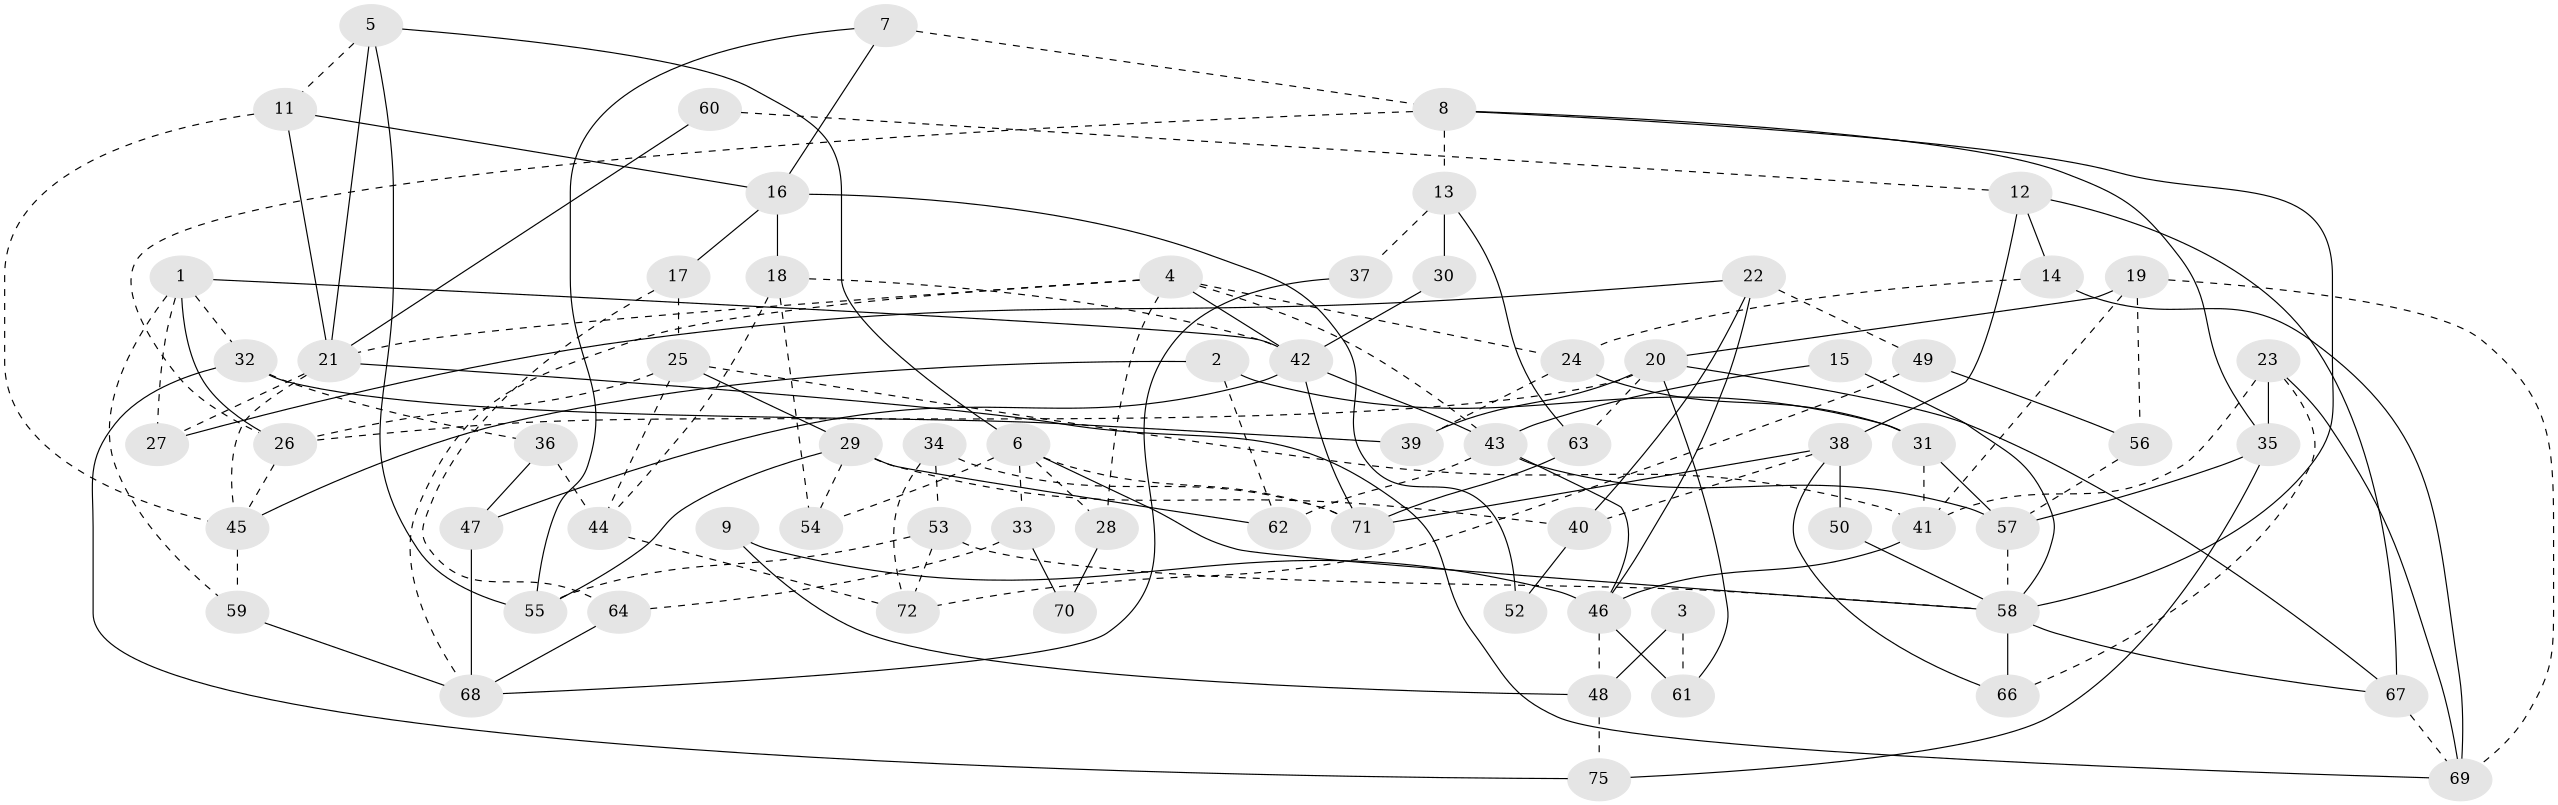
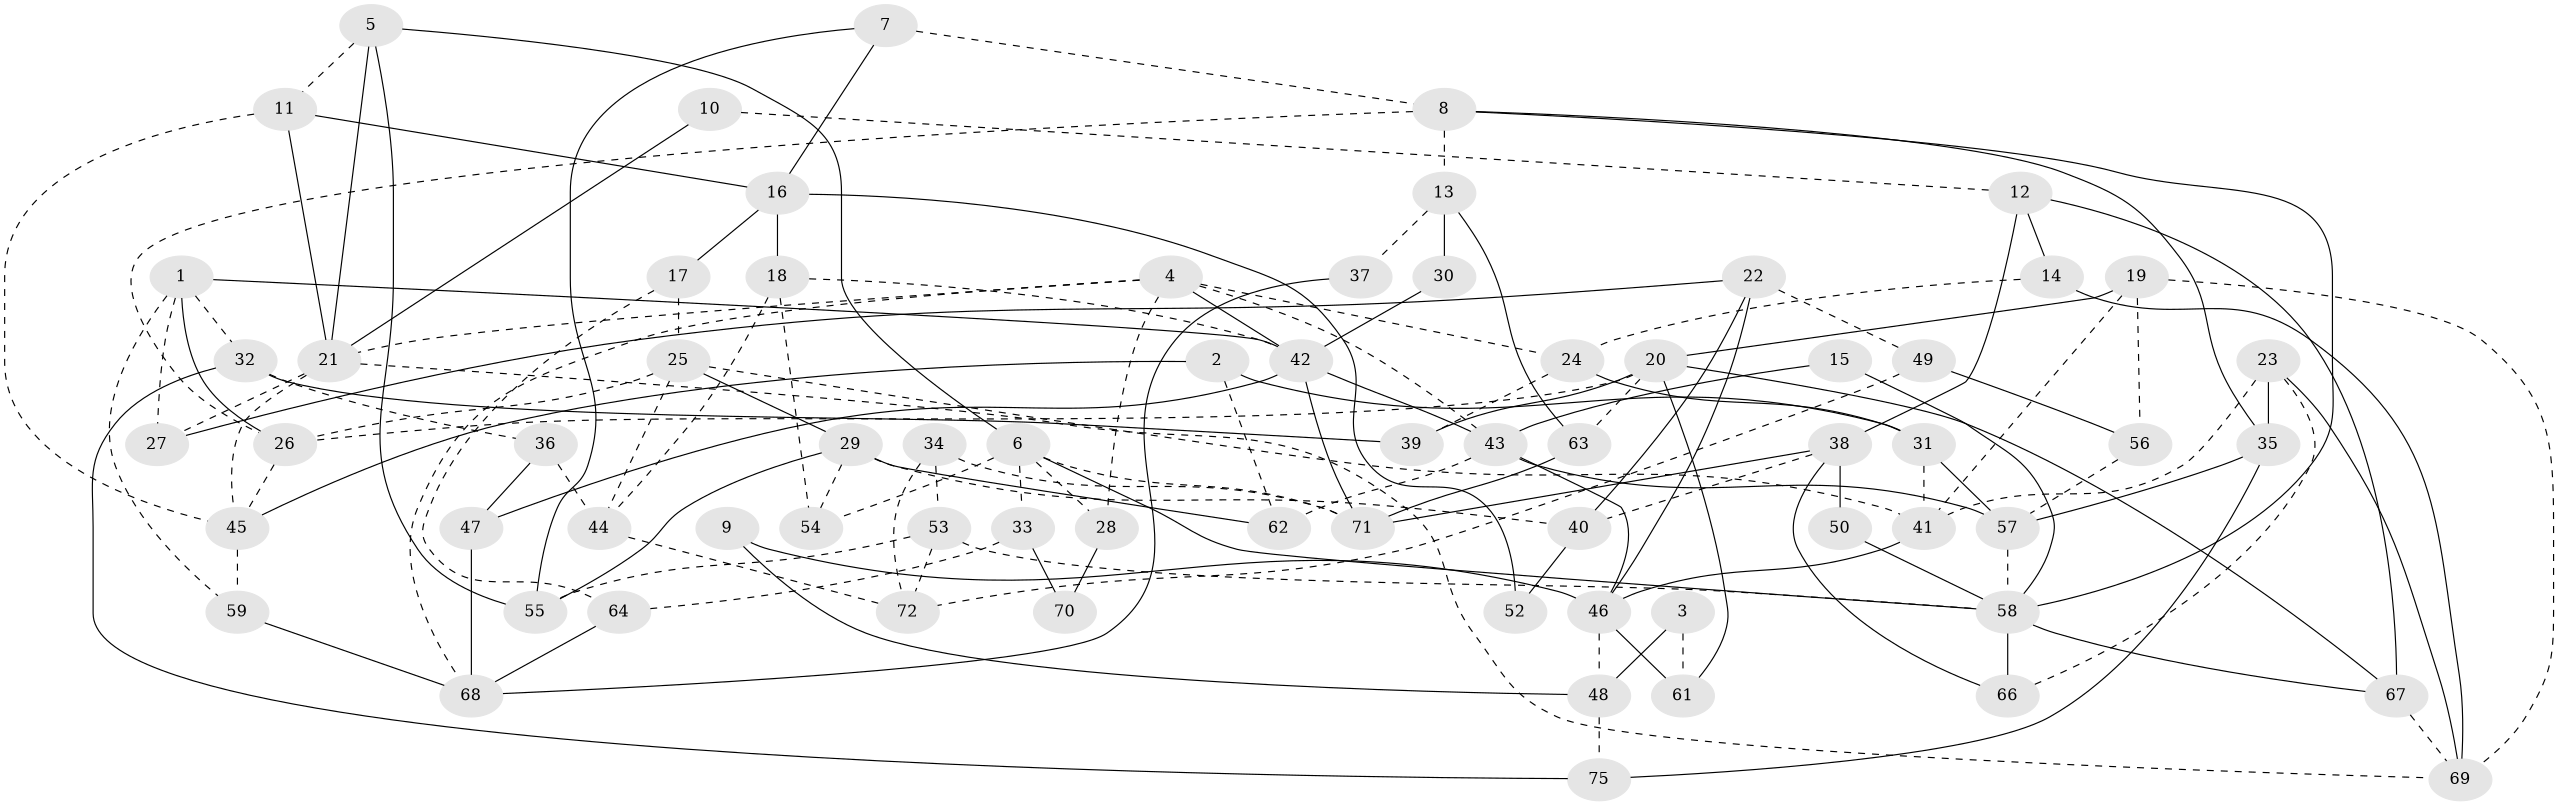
node "60": label "60" -> "10"
edge "21" -- "69": style solid -> dashed
